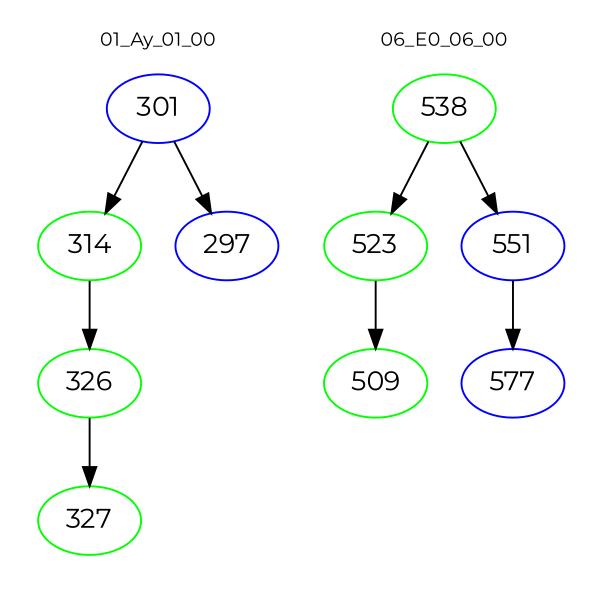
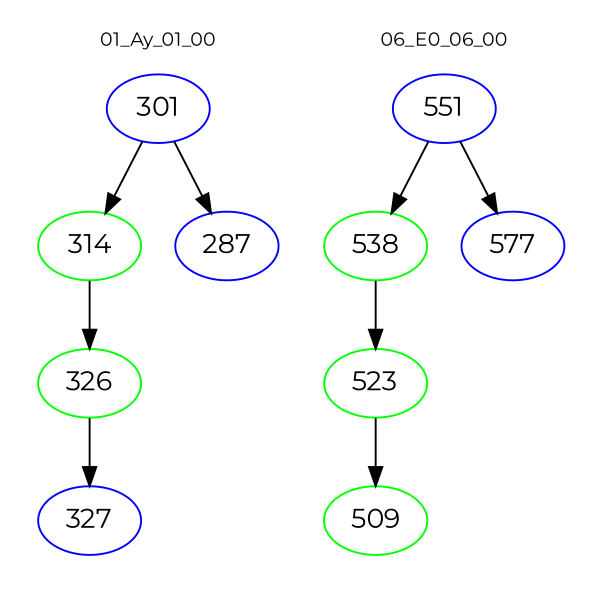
edge "538" -> "551": reversed
node "297": label "297" -> "287"
node "327": color green -> blue
